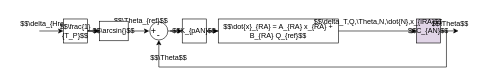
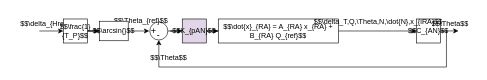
node "$$K_{pAN}$$": fillcolor #ffffff -> #e1d5e7
node "$$C_{AN}$$": fillcolor #e1d5e7 -> #ffffff
